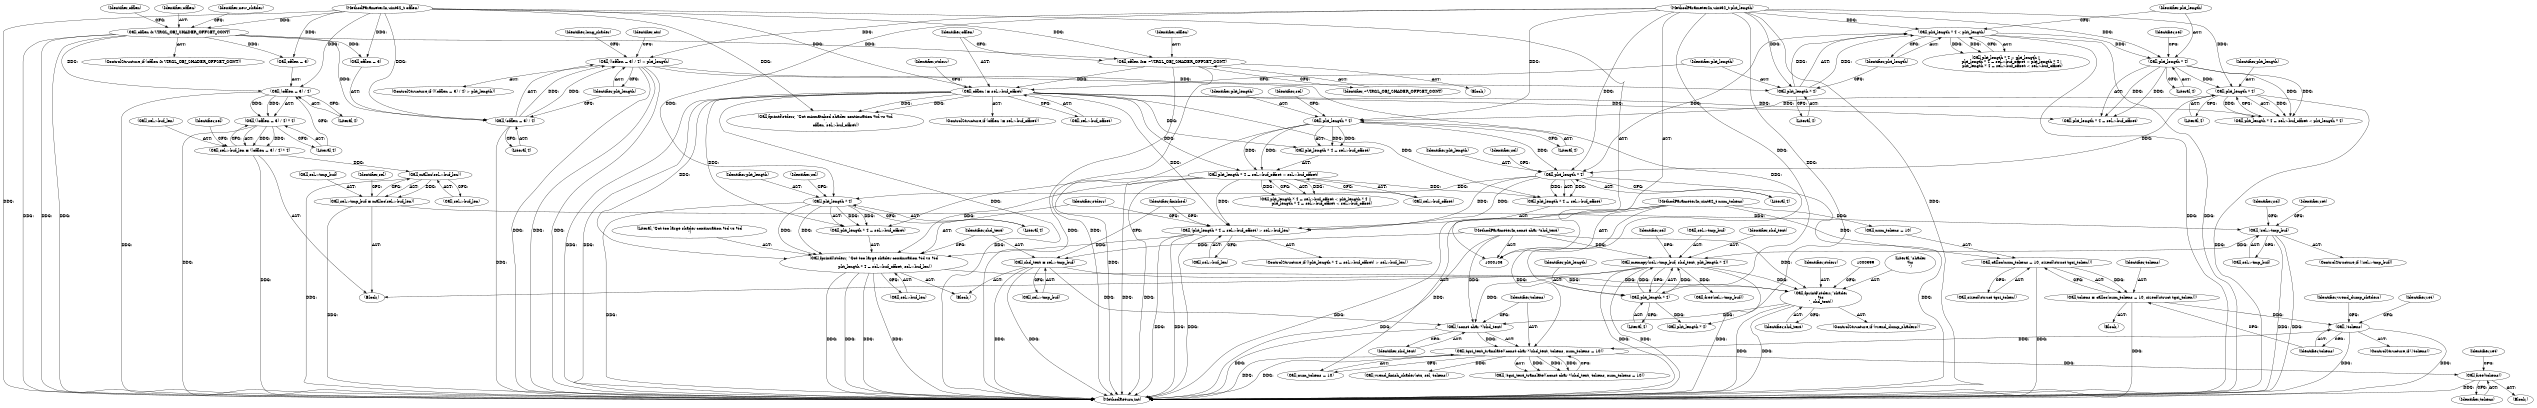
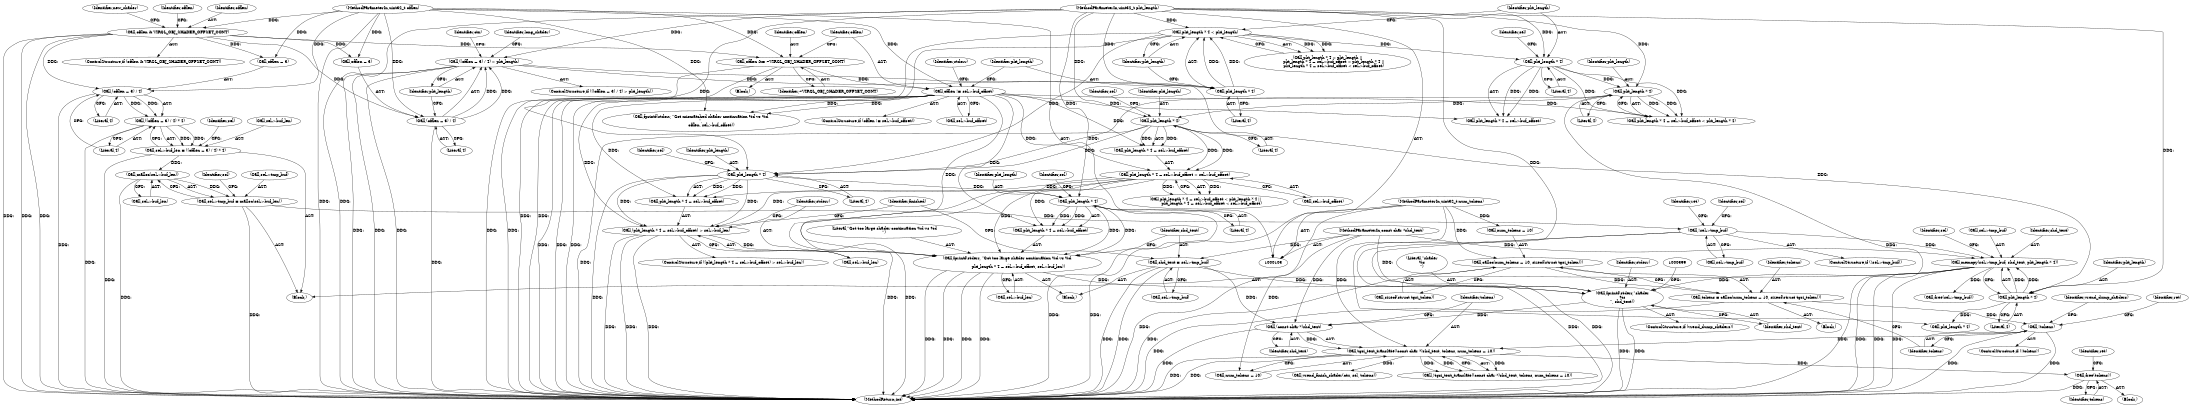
edge "(Call,memcpy(sel->tmp_buf, shd_text, pkt_length * 4))" -> "(Call,(const char *)shd_text)": removed, label "DDG:"
